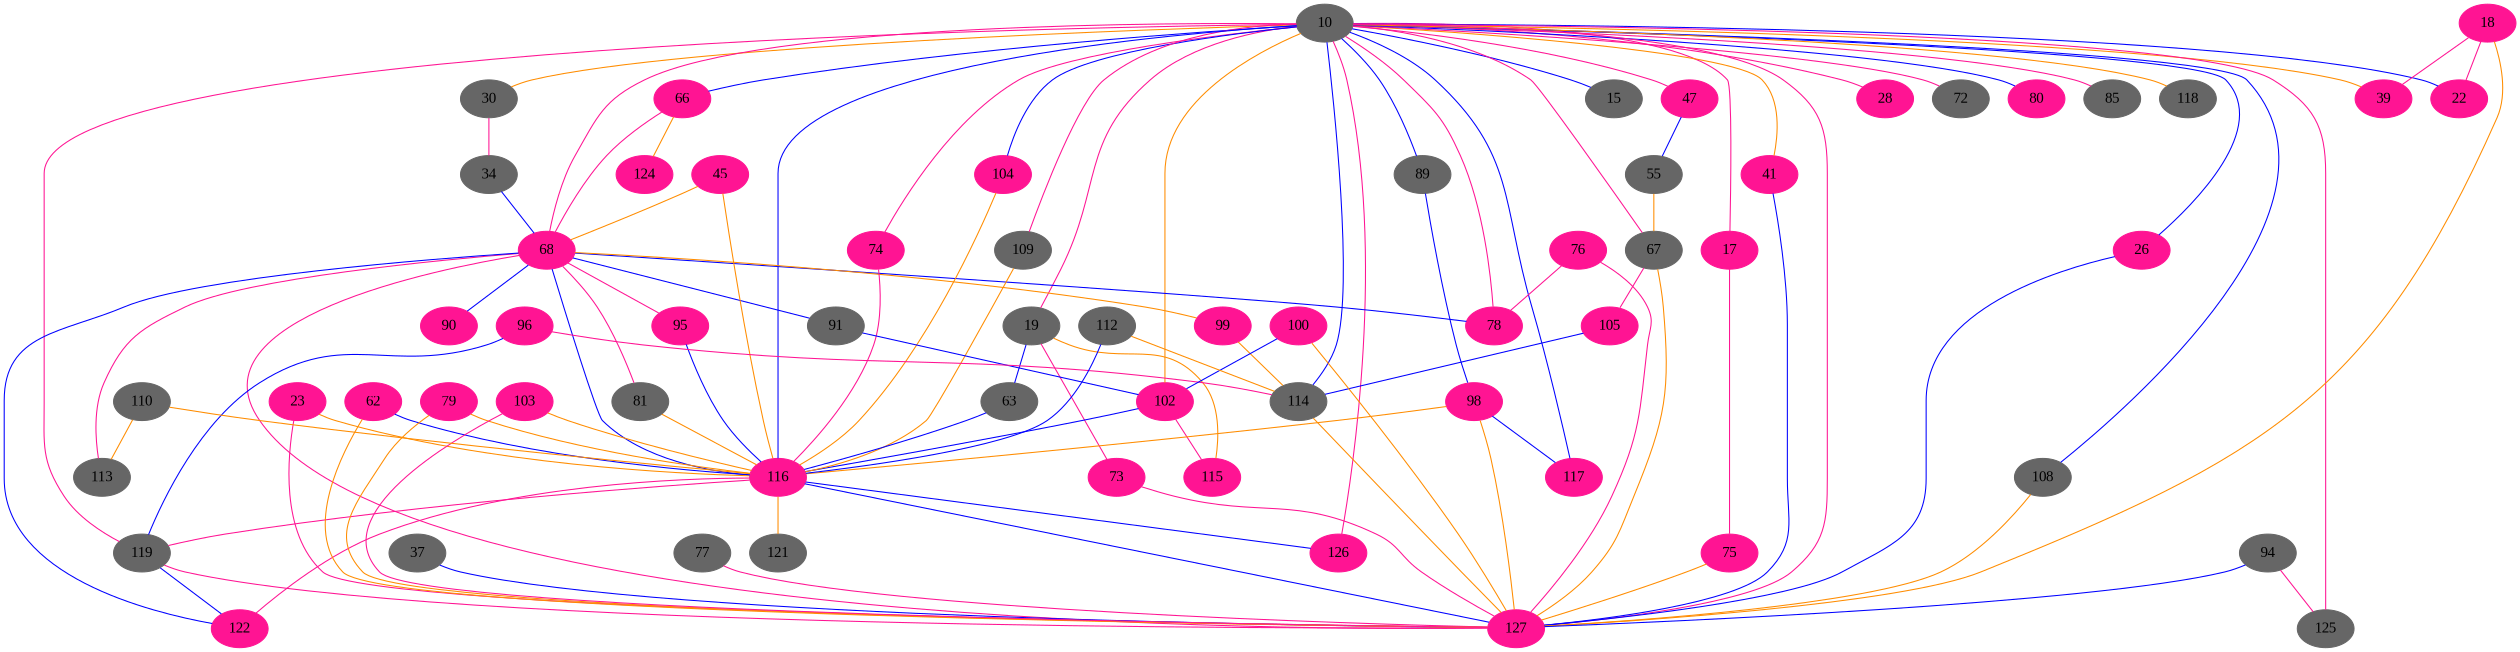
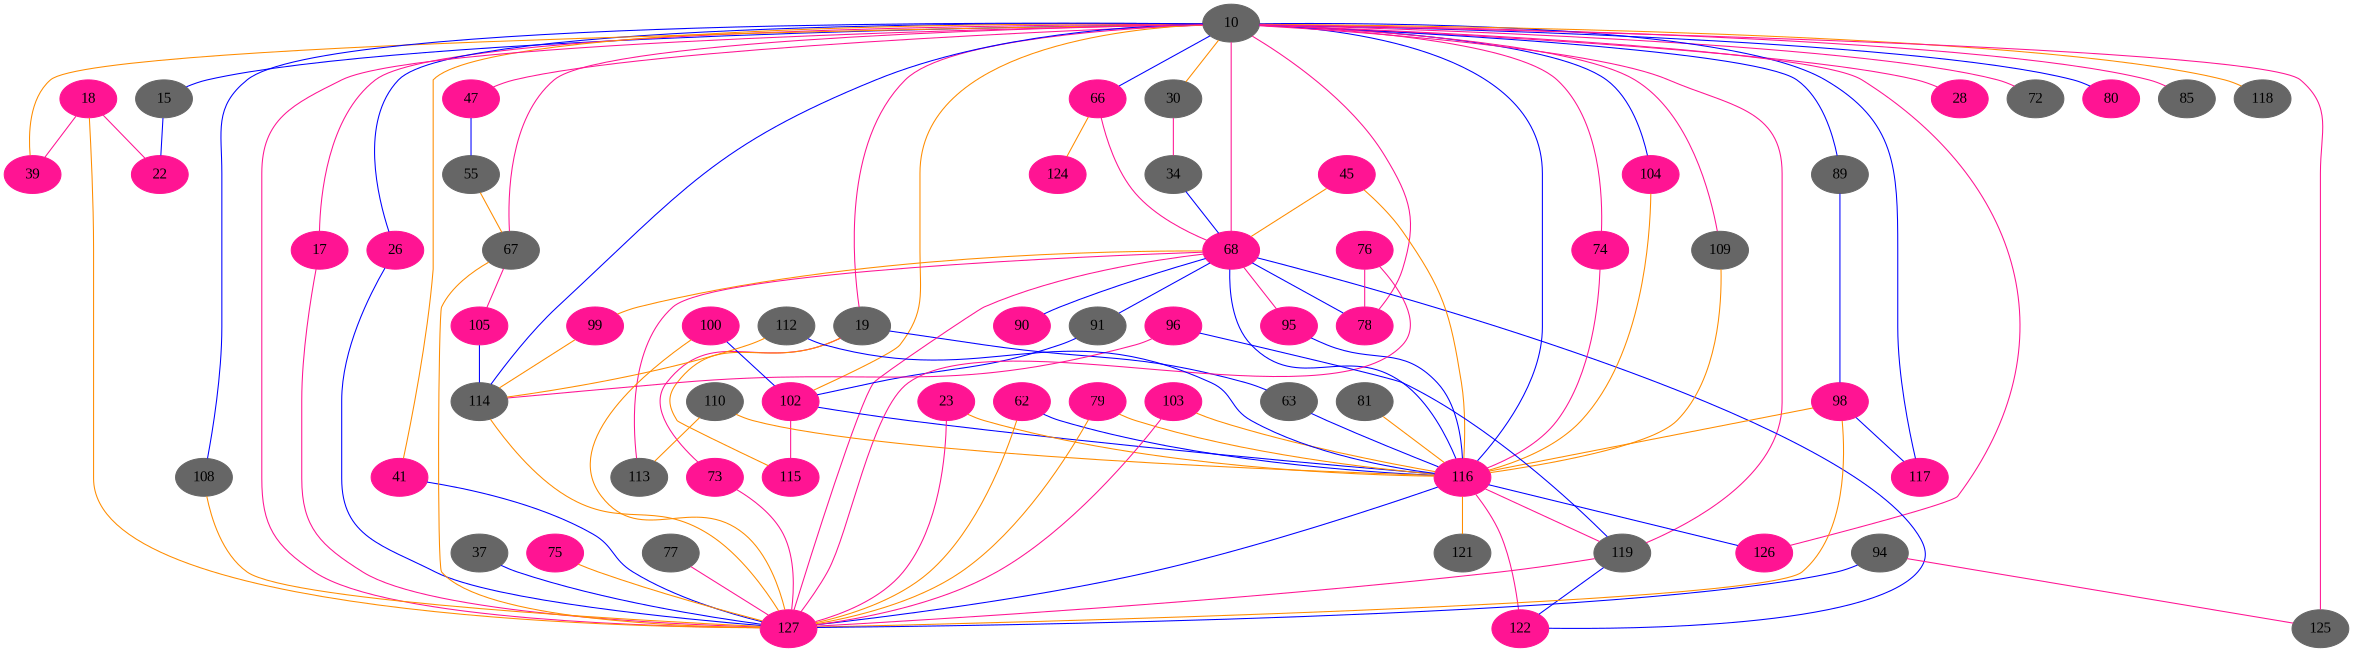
edge "10" -- "22": now "15" -- "22"
edge "68" -- "81": removed
edge "17" -- "75": now "17" -- "127"
